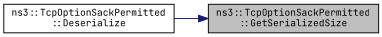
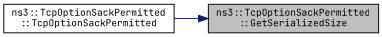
node "ns3::TcpOptionSackPermitted ::Deserialize": label "ns3::TcpOptionSackPermitted ::Deserialize" -> "ns3::TcpOptionSackPermitted ::TcpOptionSackPermitted"
